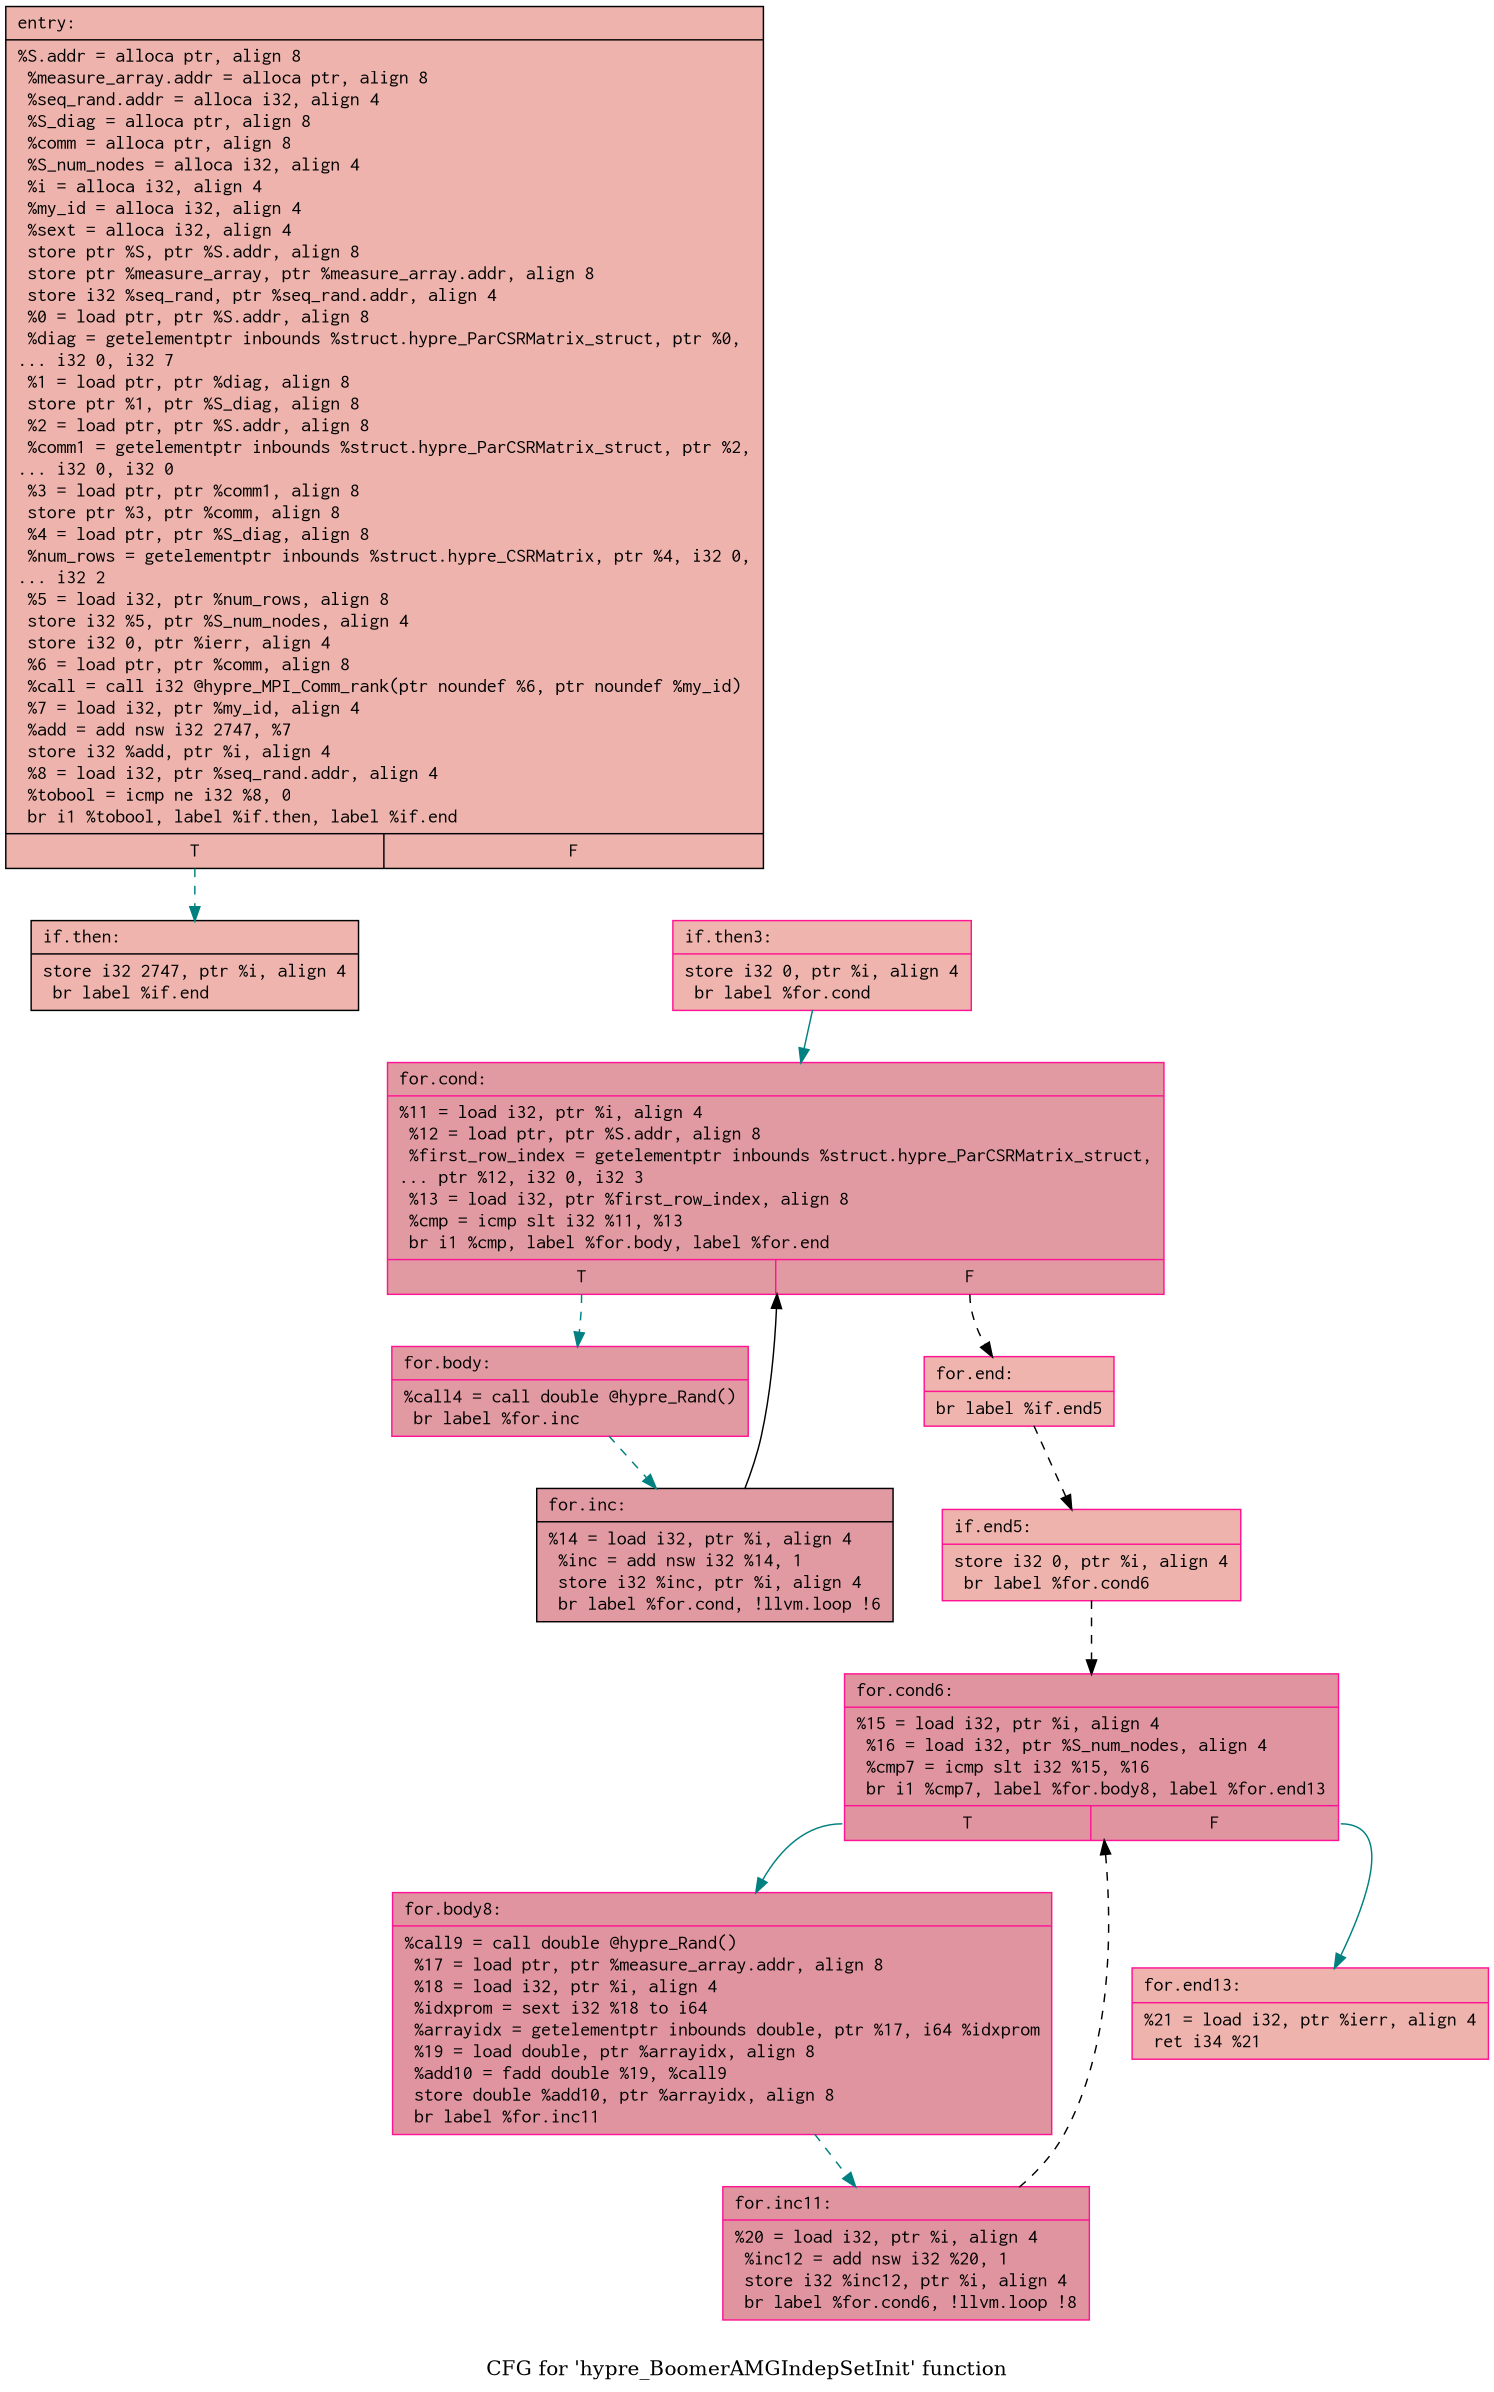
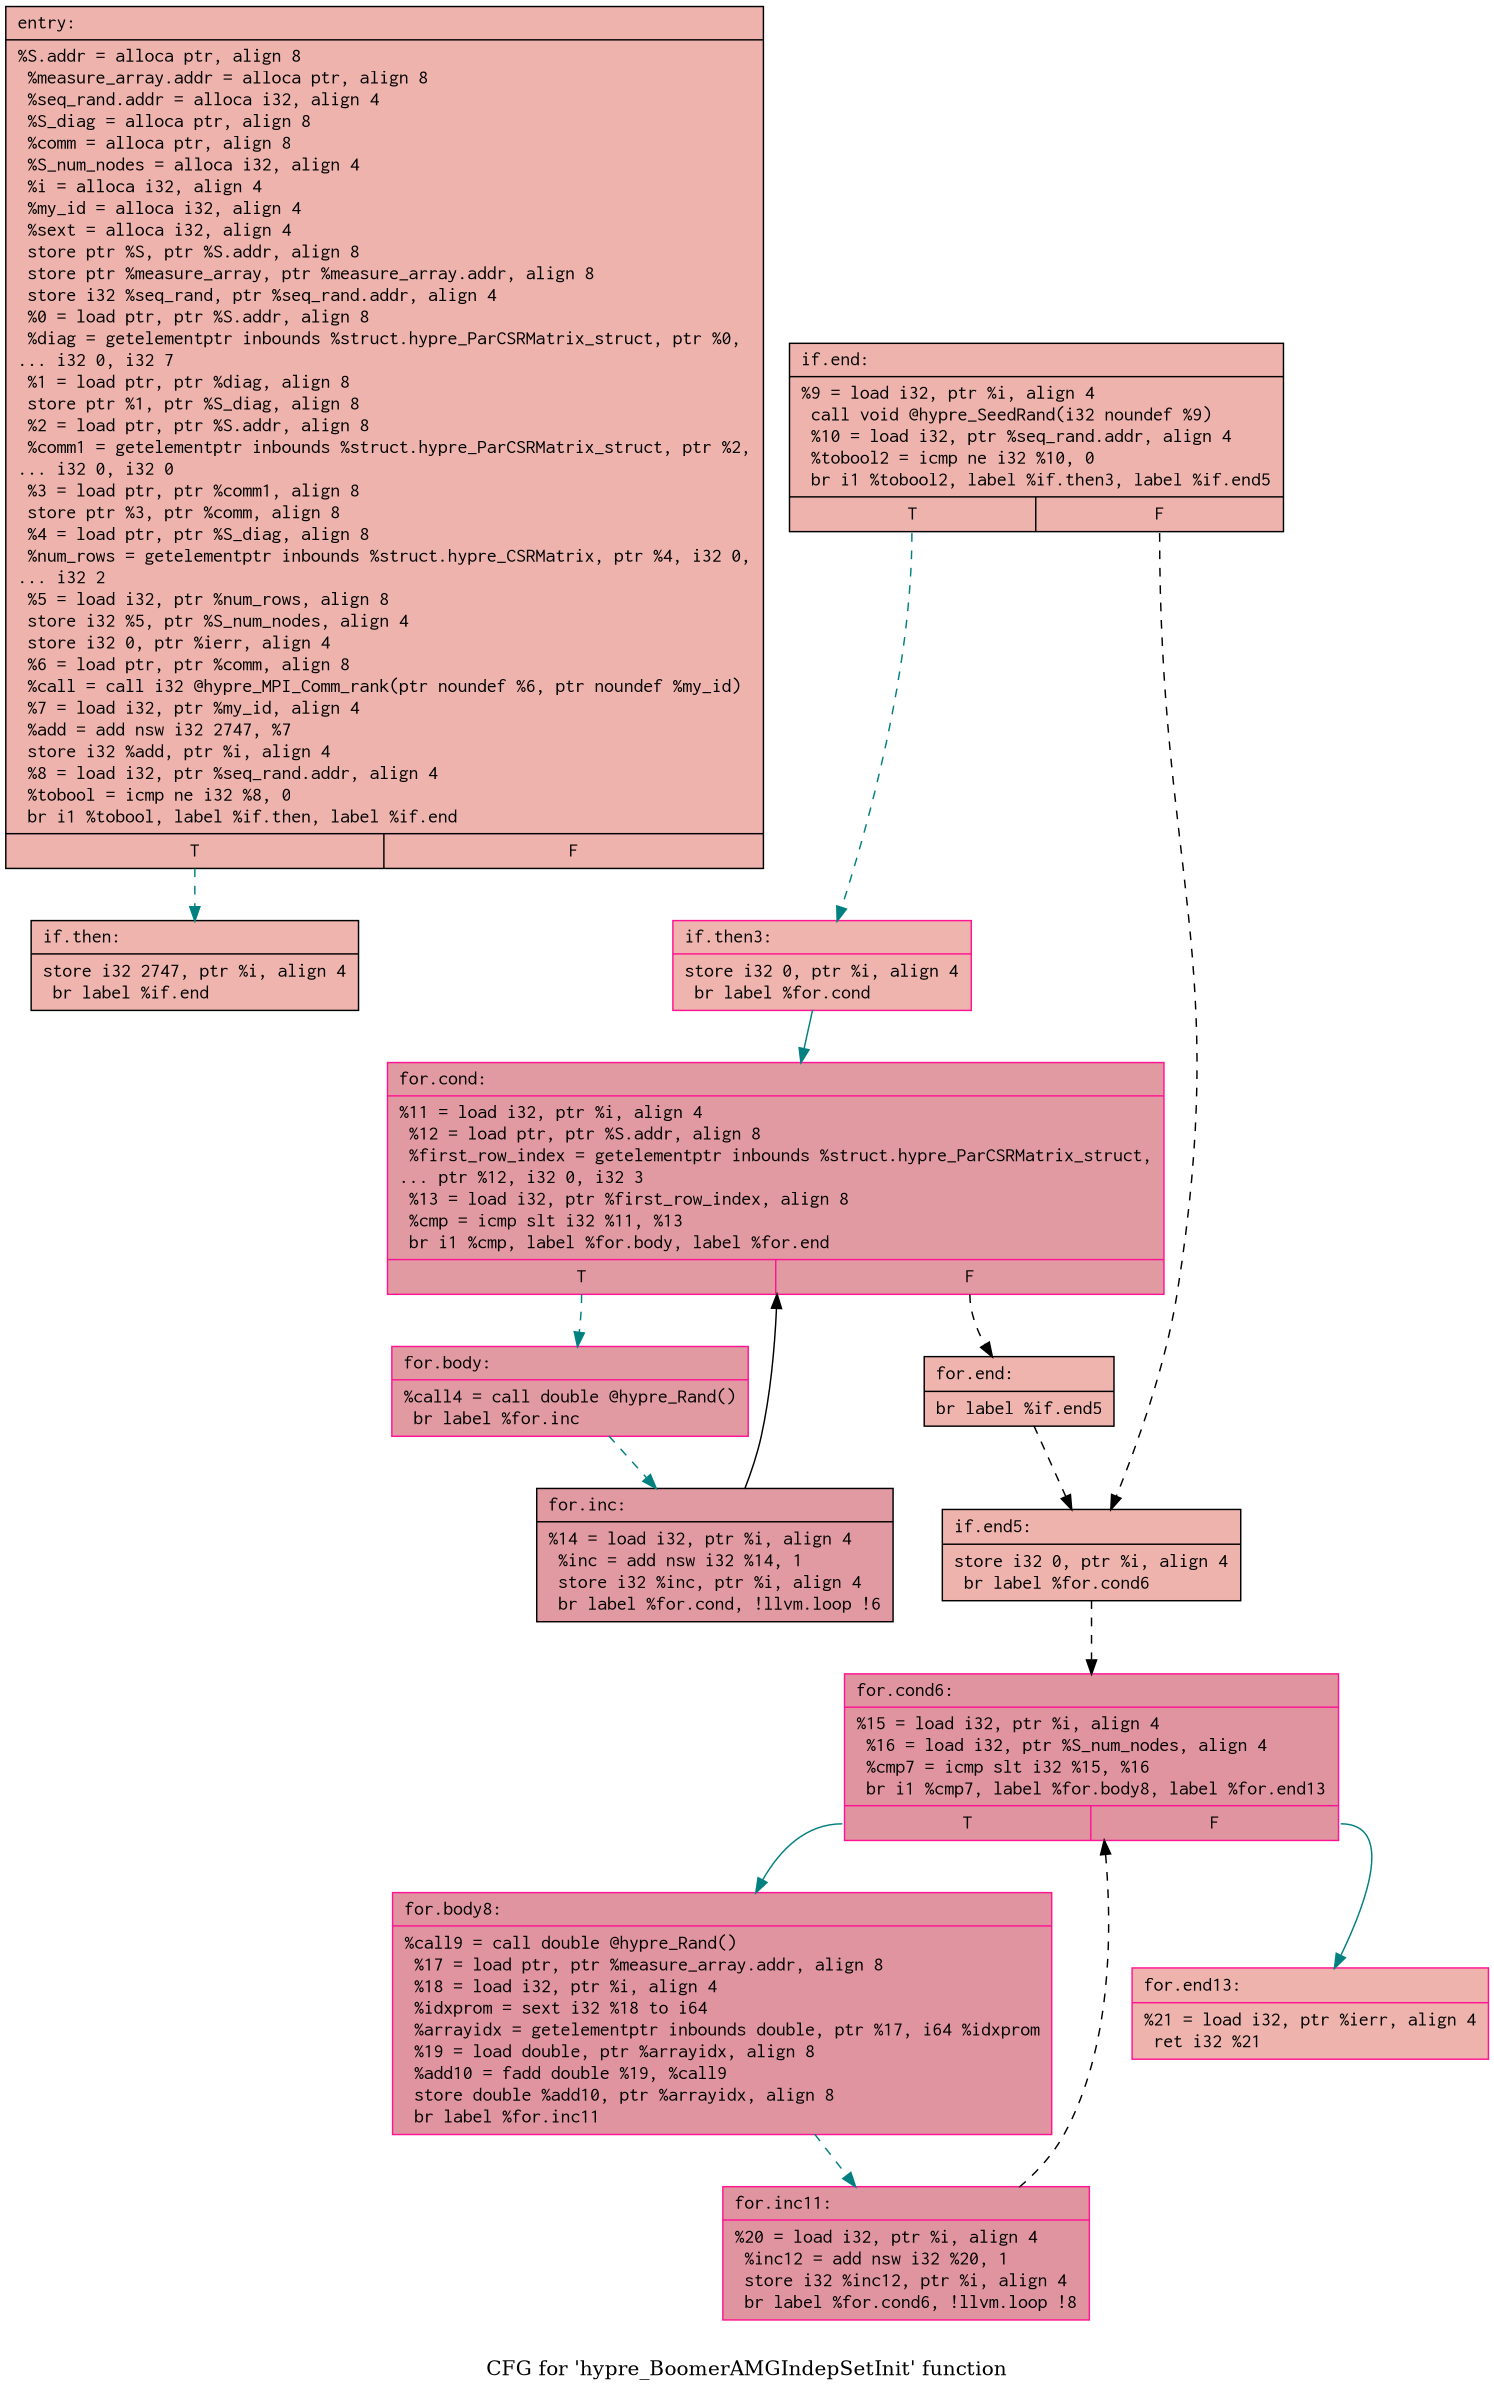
node "if.end:": added
node "for.end:": color deeppink -> black
node "if.end5:": color deeppink -> black
node "for.end13:": text "ret i34 %21" -> "ret i32 %21"
